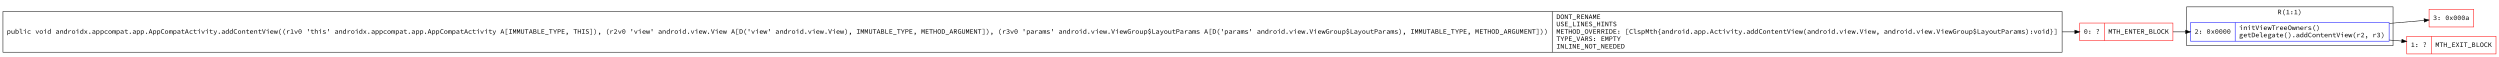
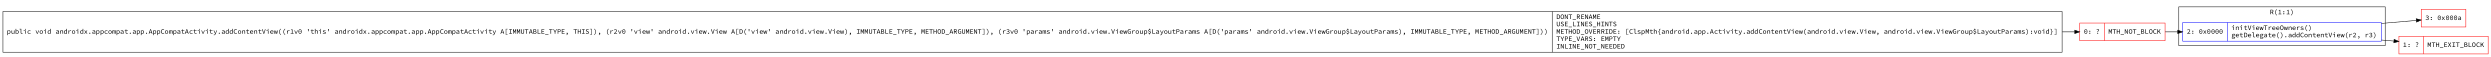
node "0: ?": text "MTH_ENTER_BLOCK" -> "MTH_NOT_BLOCK"
